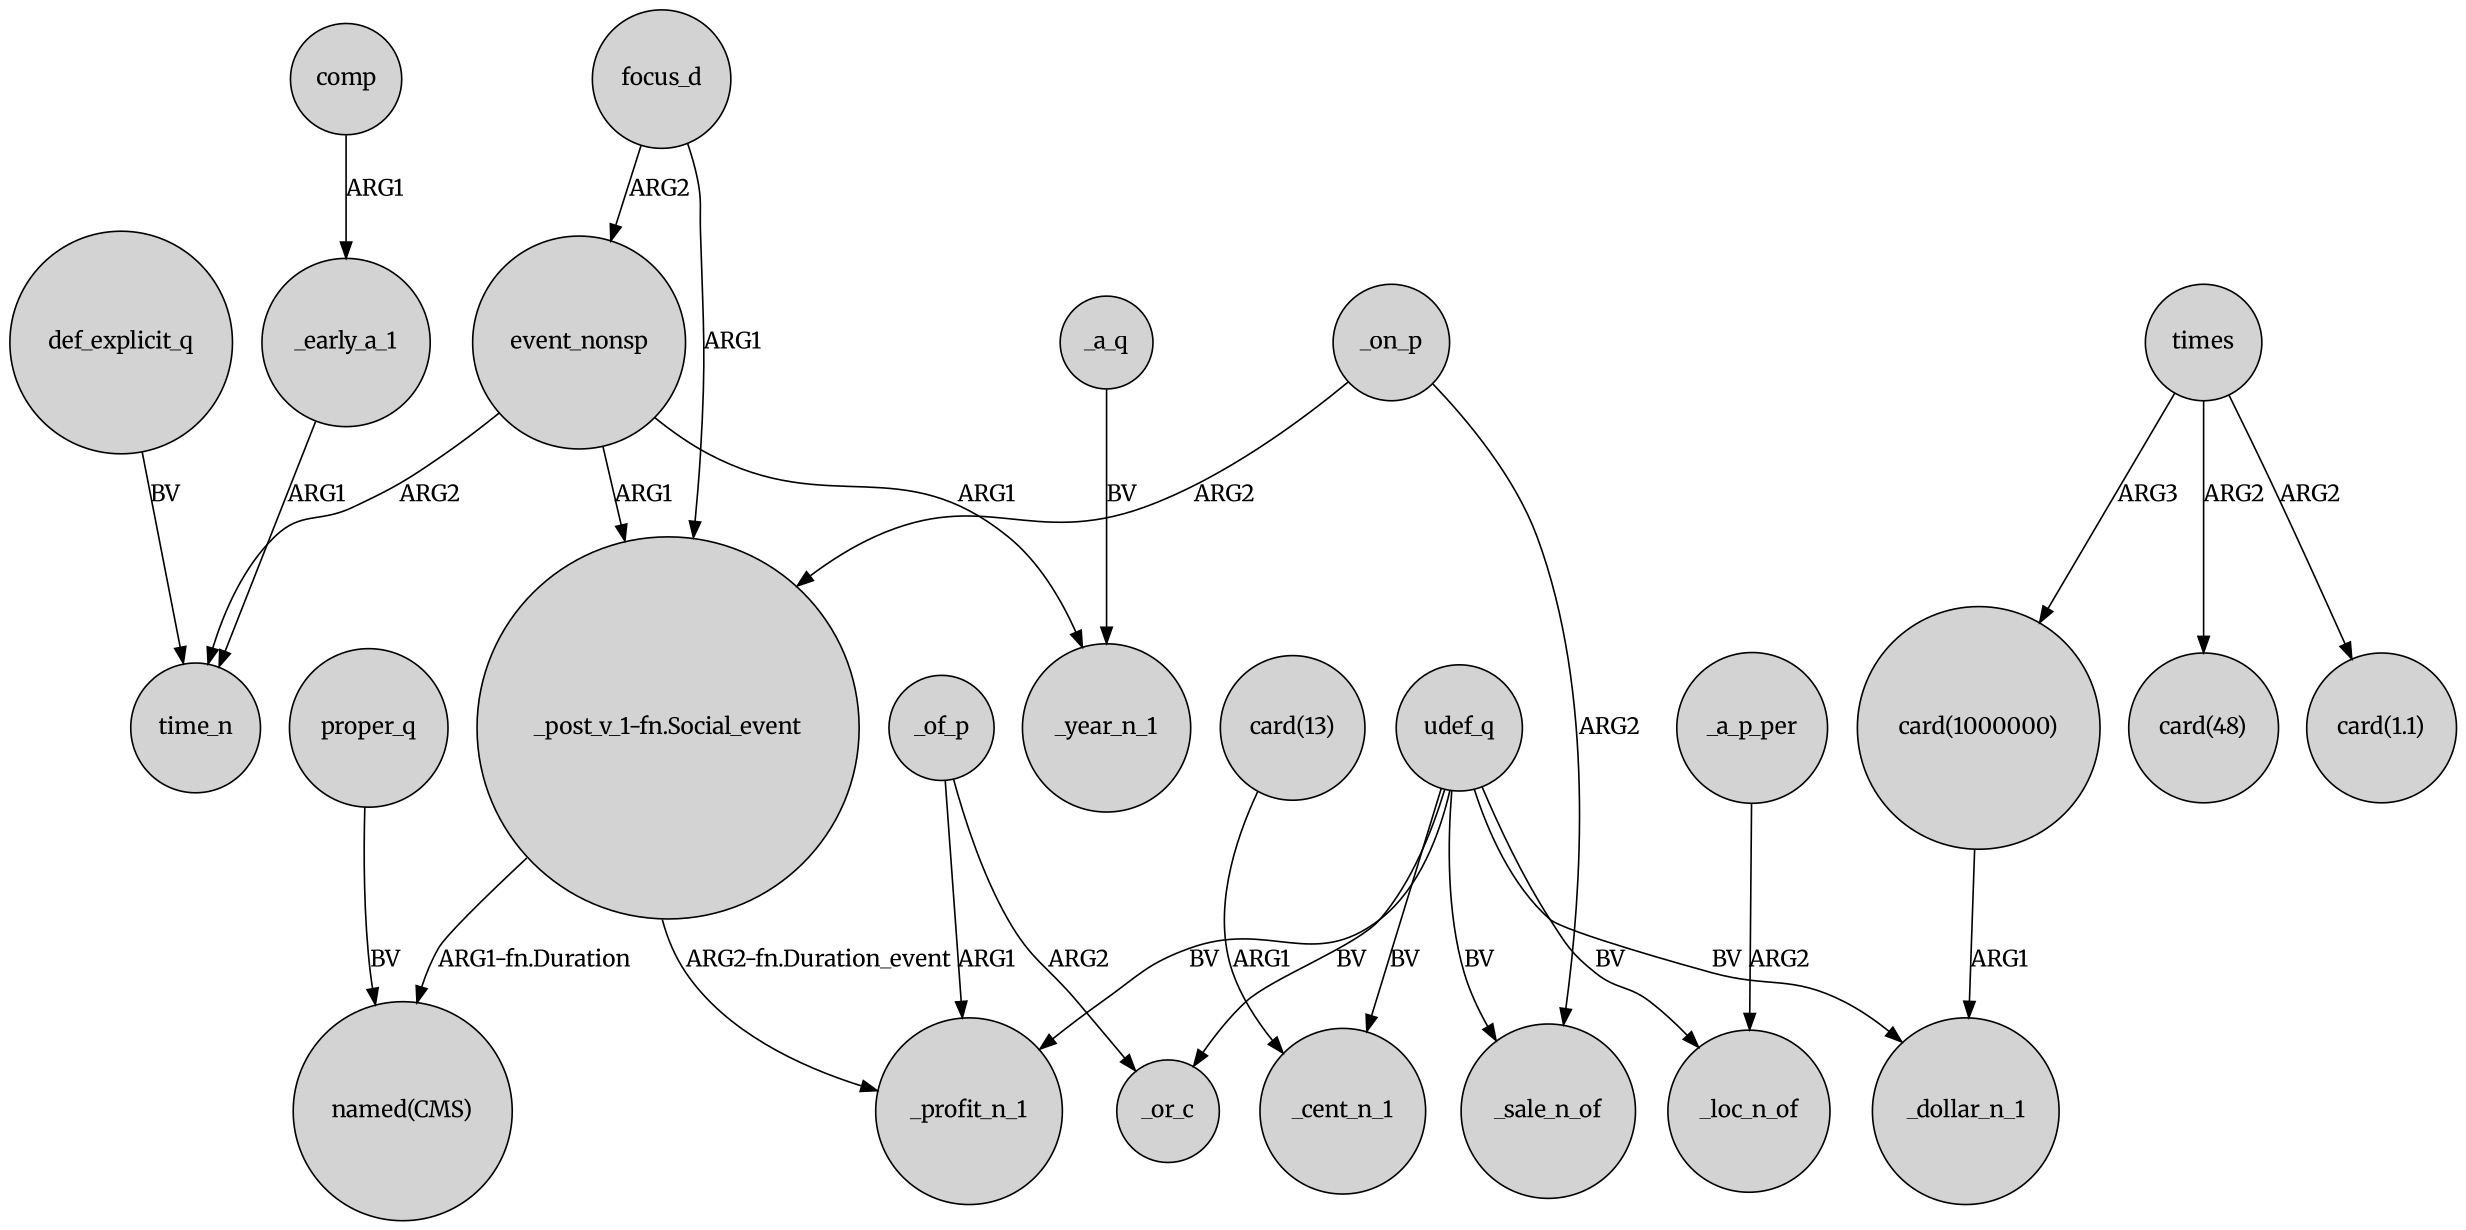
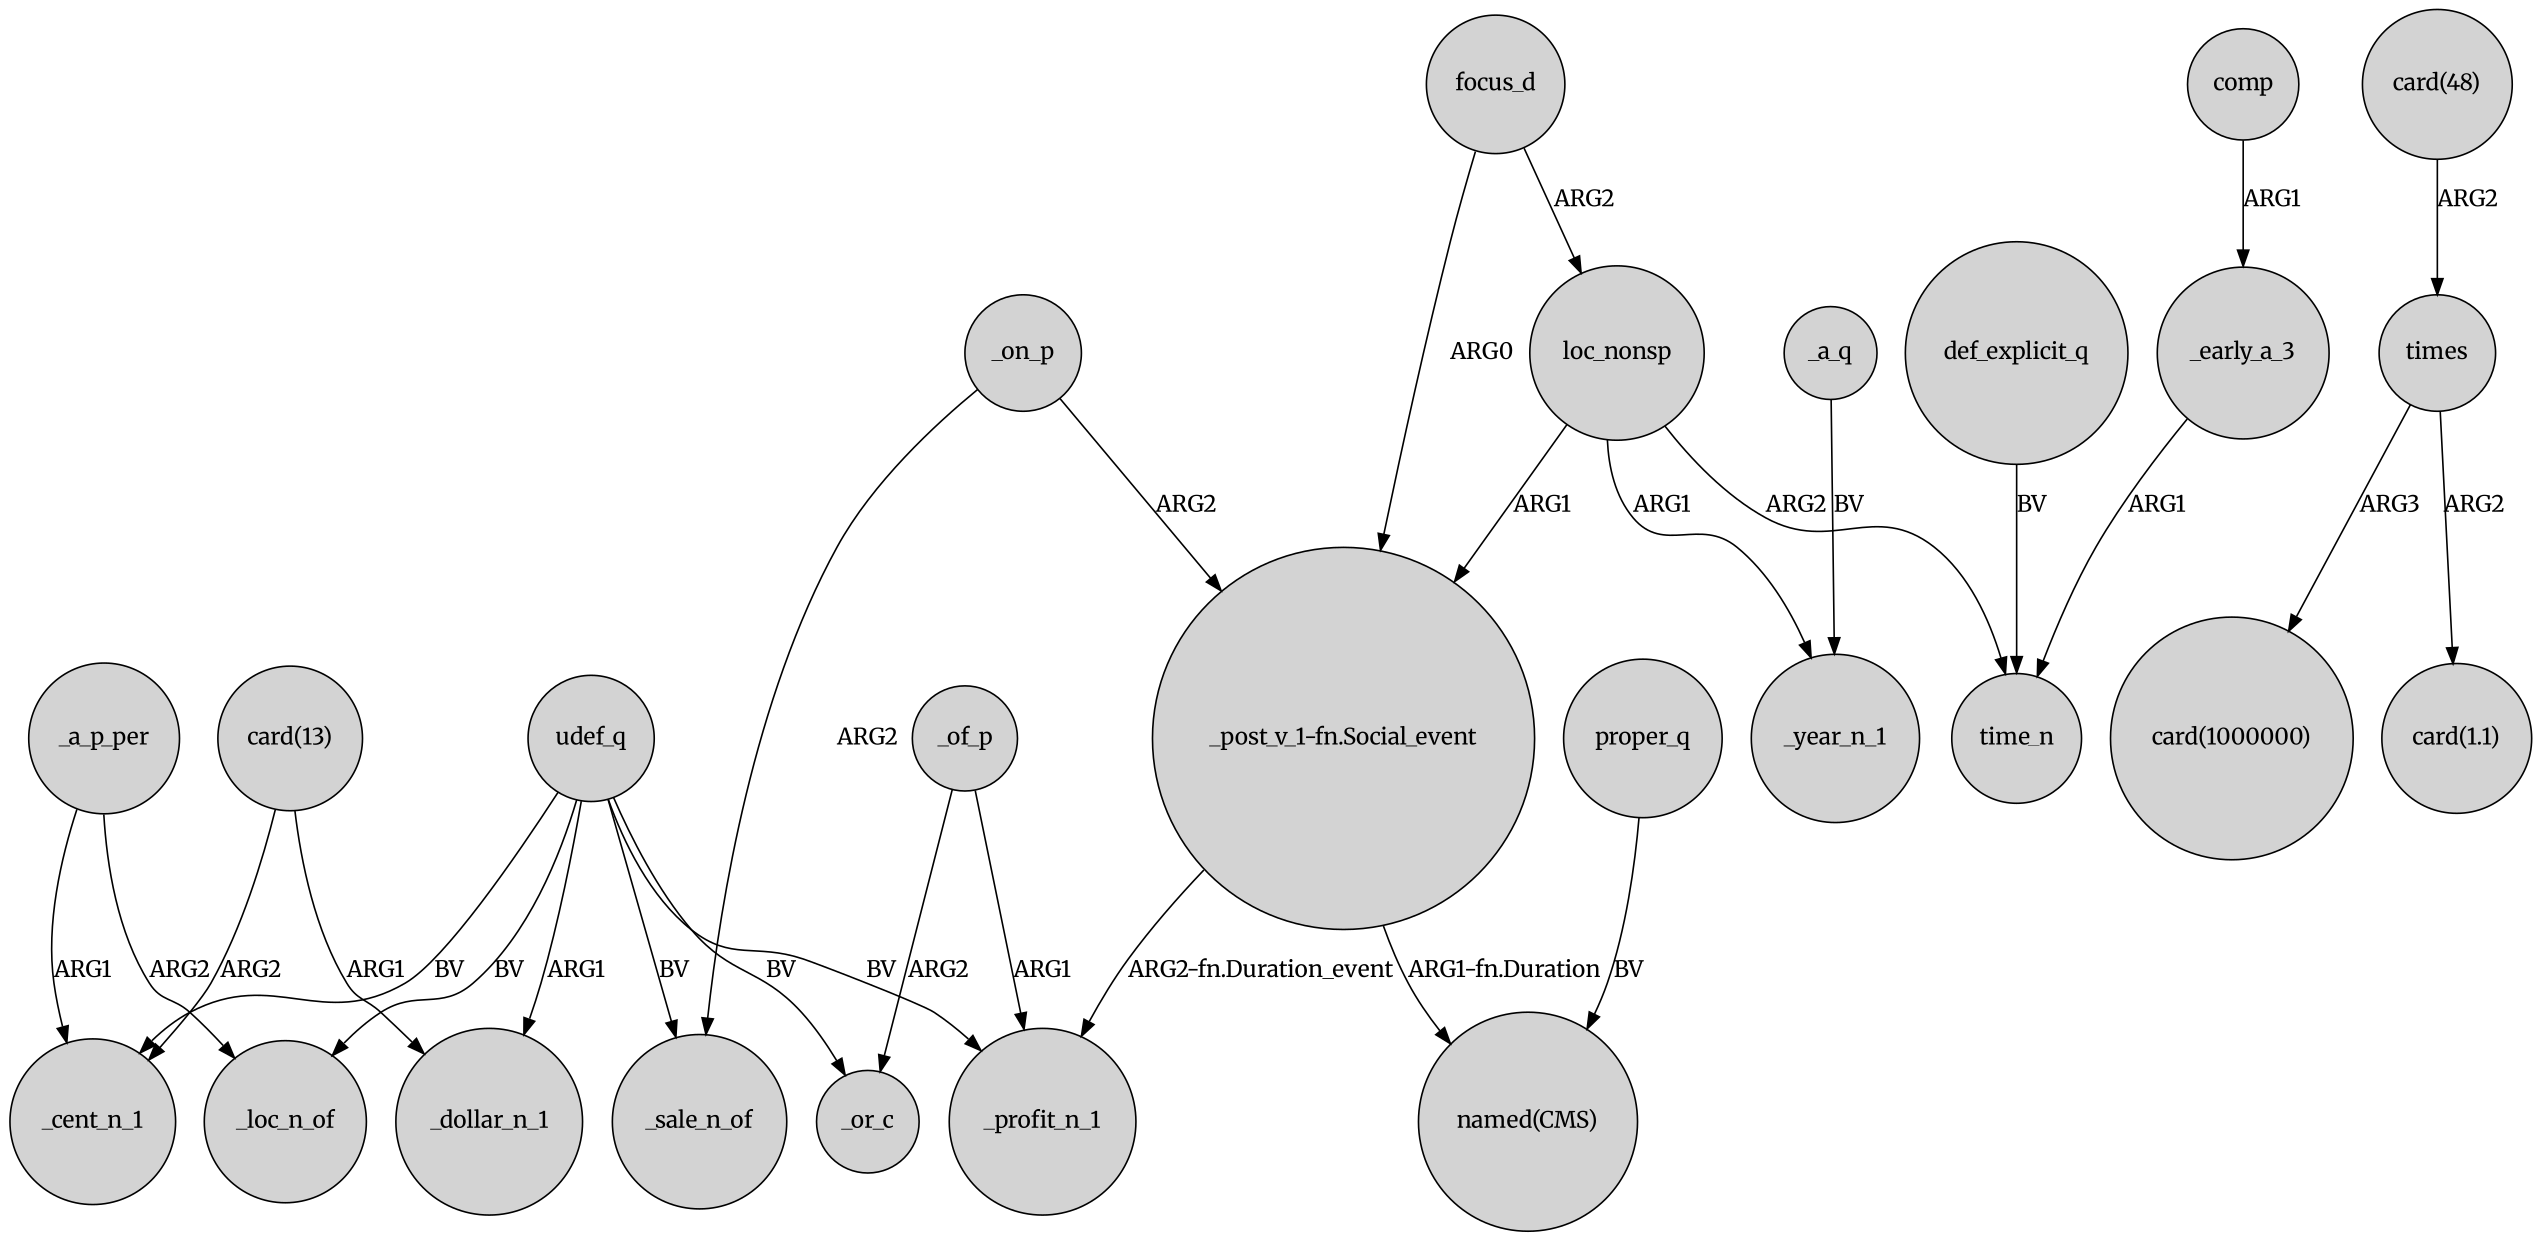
node "_early_a_1": label "_early_a_1" -> "_early_a_3"
node "event_nonsp": label "event_nonsp" -> "loc_nonsp"
edge "focus_d" -> "_post_v_1-fn.Social_event": label "ARG1" -> "ARG0"
edge "times" -> "card(48)": reversed
edge "_a_p_per" -> "_cent_n_1": added, label "ARG1"
edge "card(1000000)" -> "_dollar_n_1": now "card(13)" -> "_dollar_n_1"
edge "card(13)" -> "_cent_n_1": label "ARG1" -> "ARG2"
edge "udef_q" -> "_dollar_n_1": label "BV" -> "ARG1"
